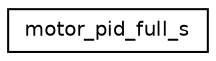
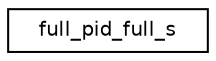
node "motor_pid_full_s": label "motor_pid_full_s" -> "full_pid_full_s"
